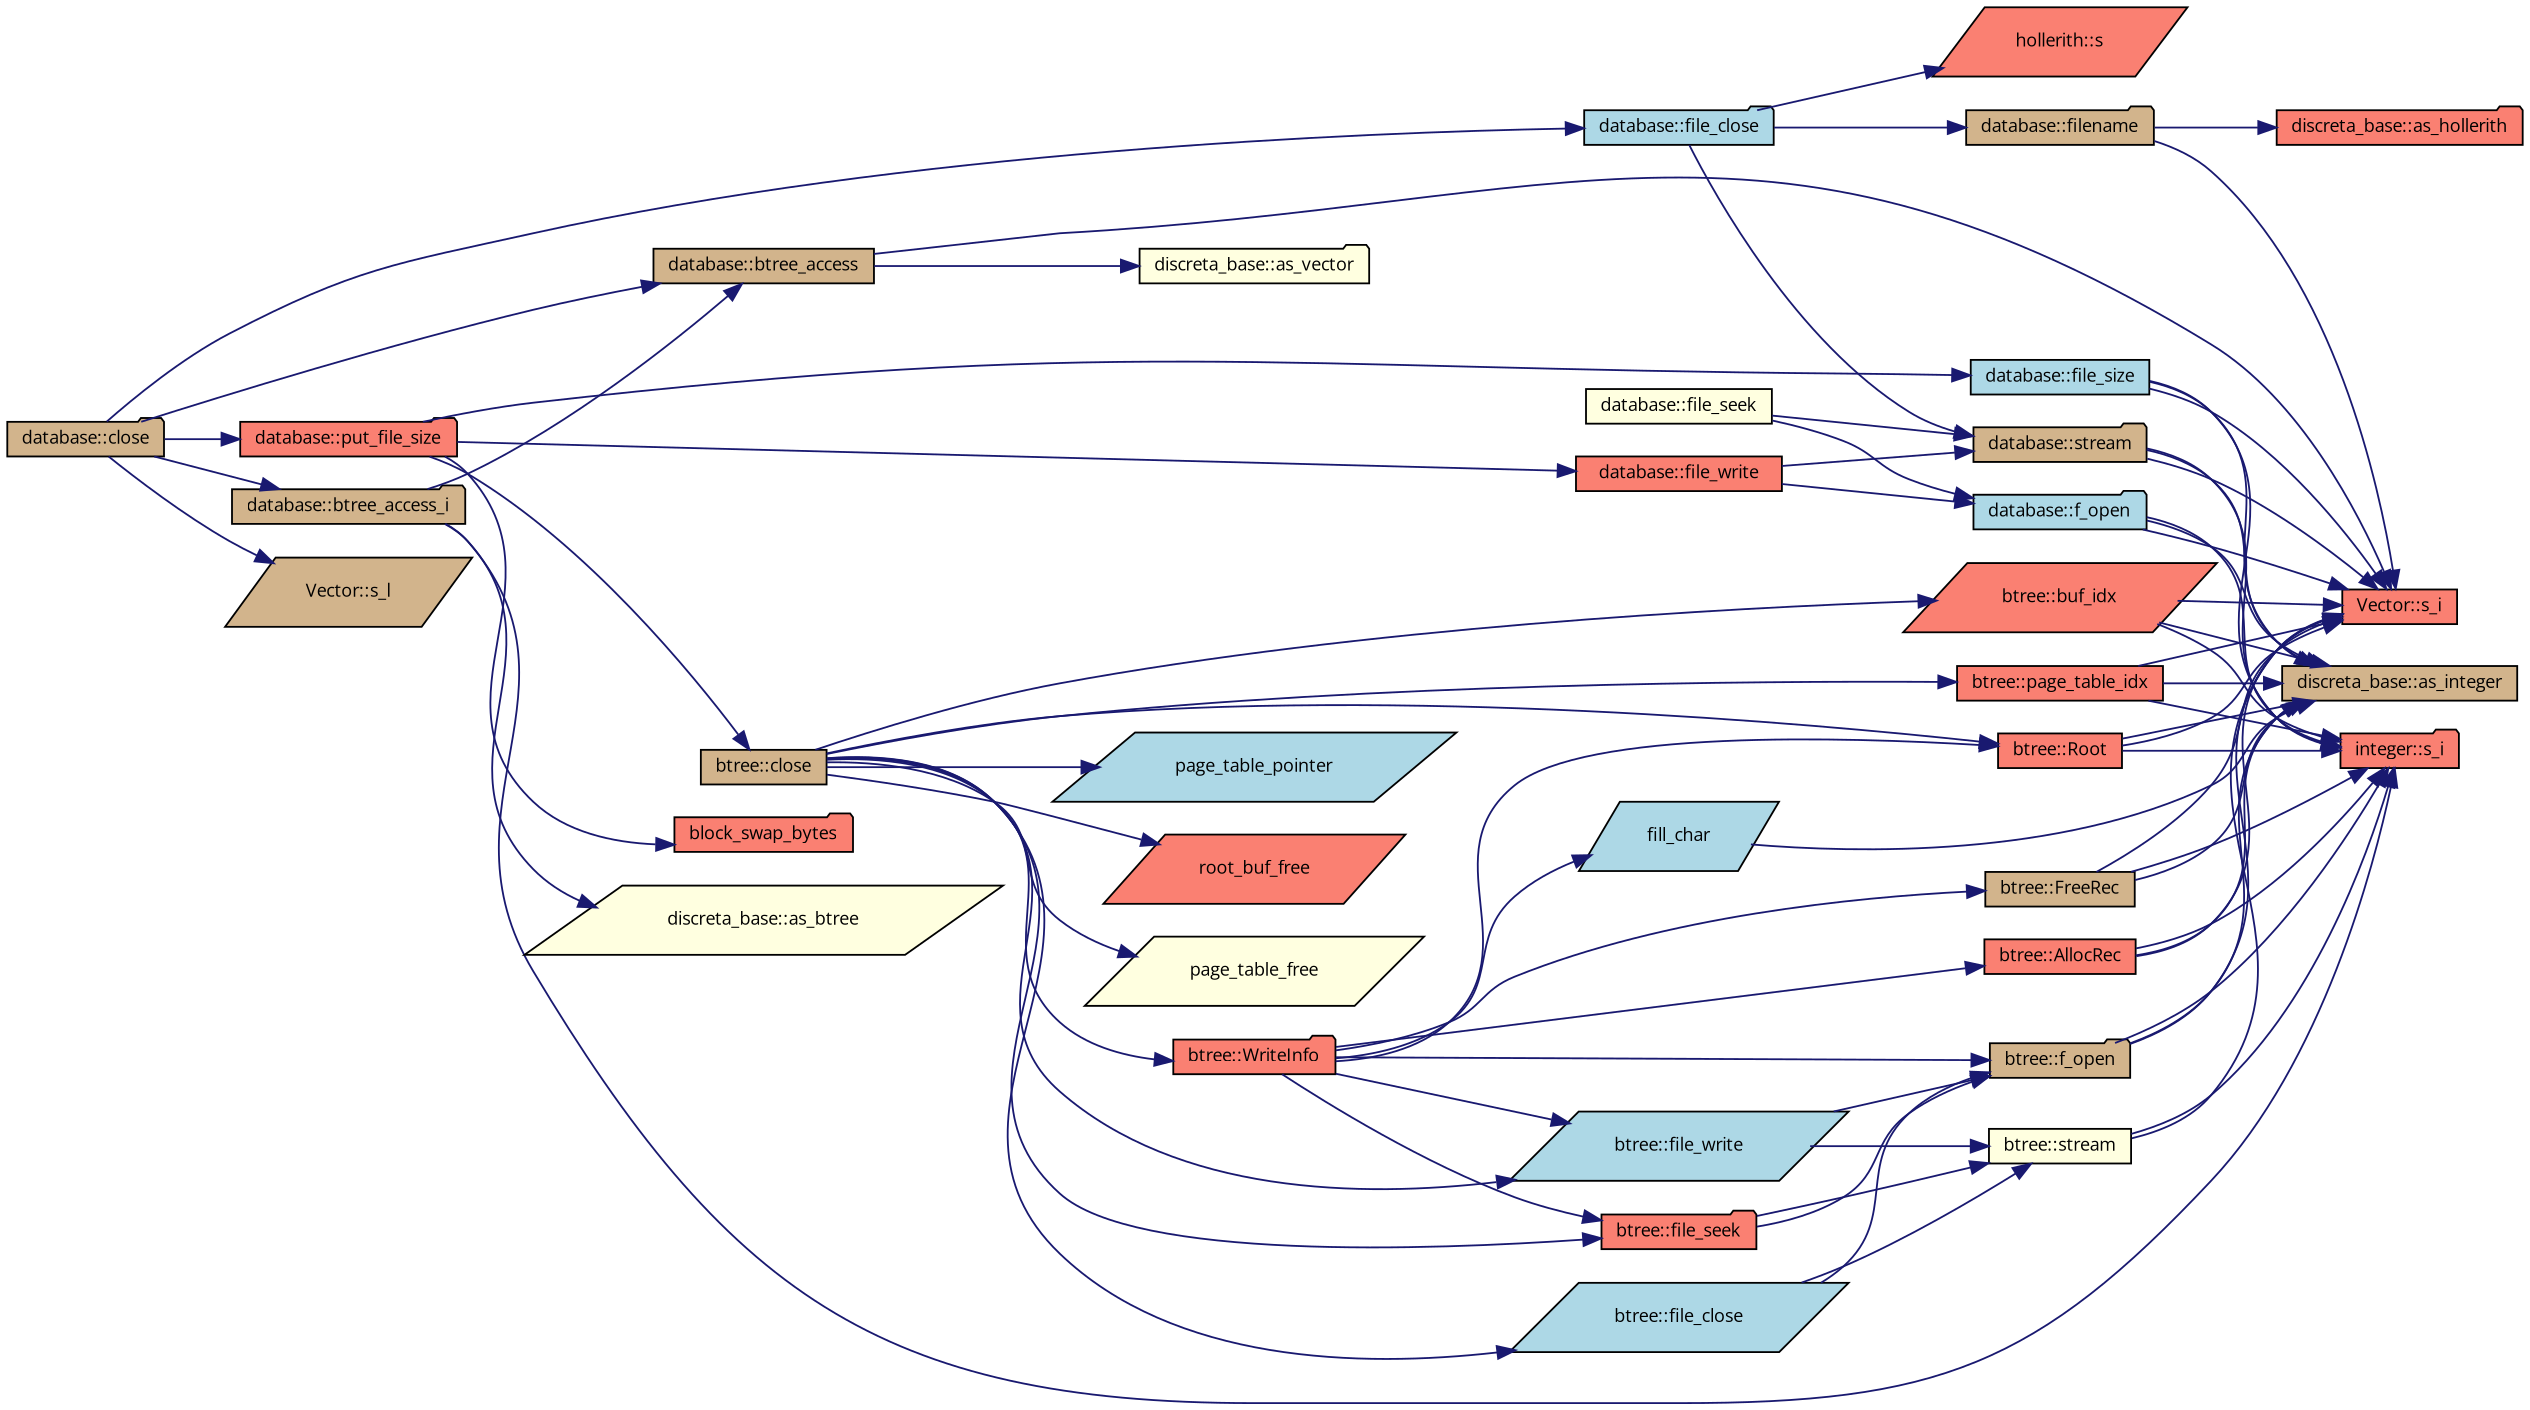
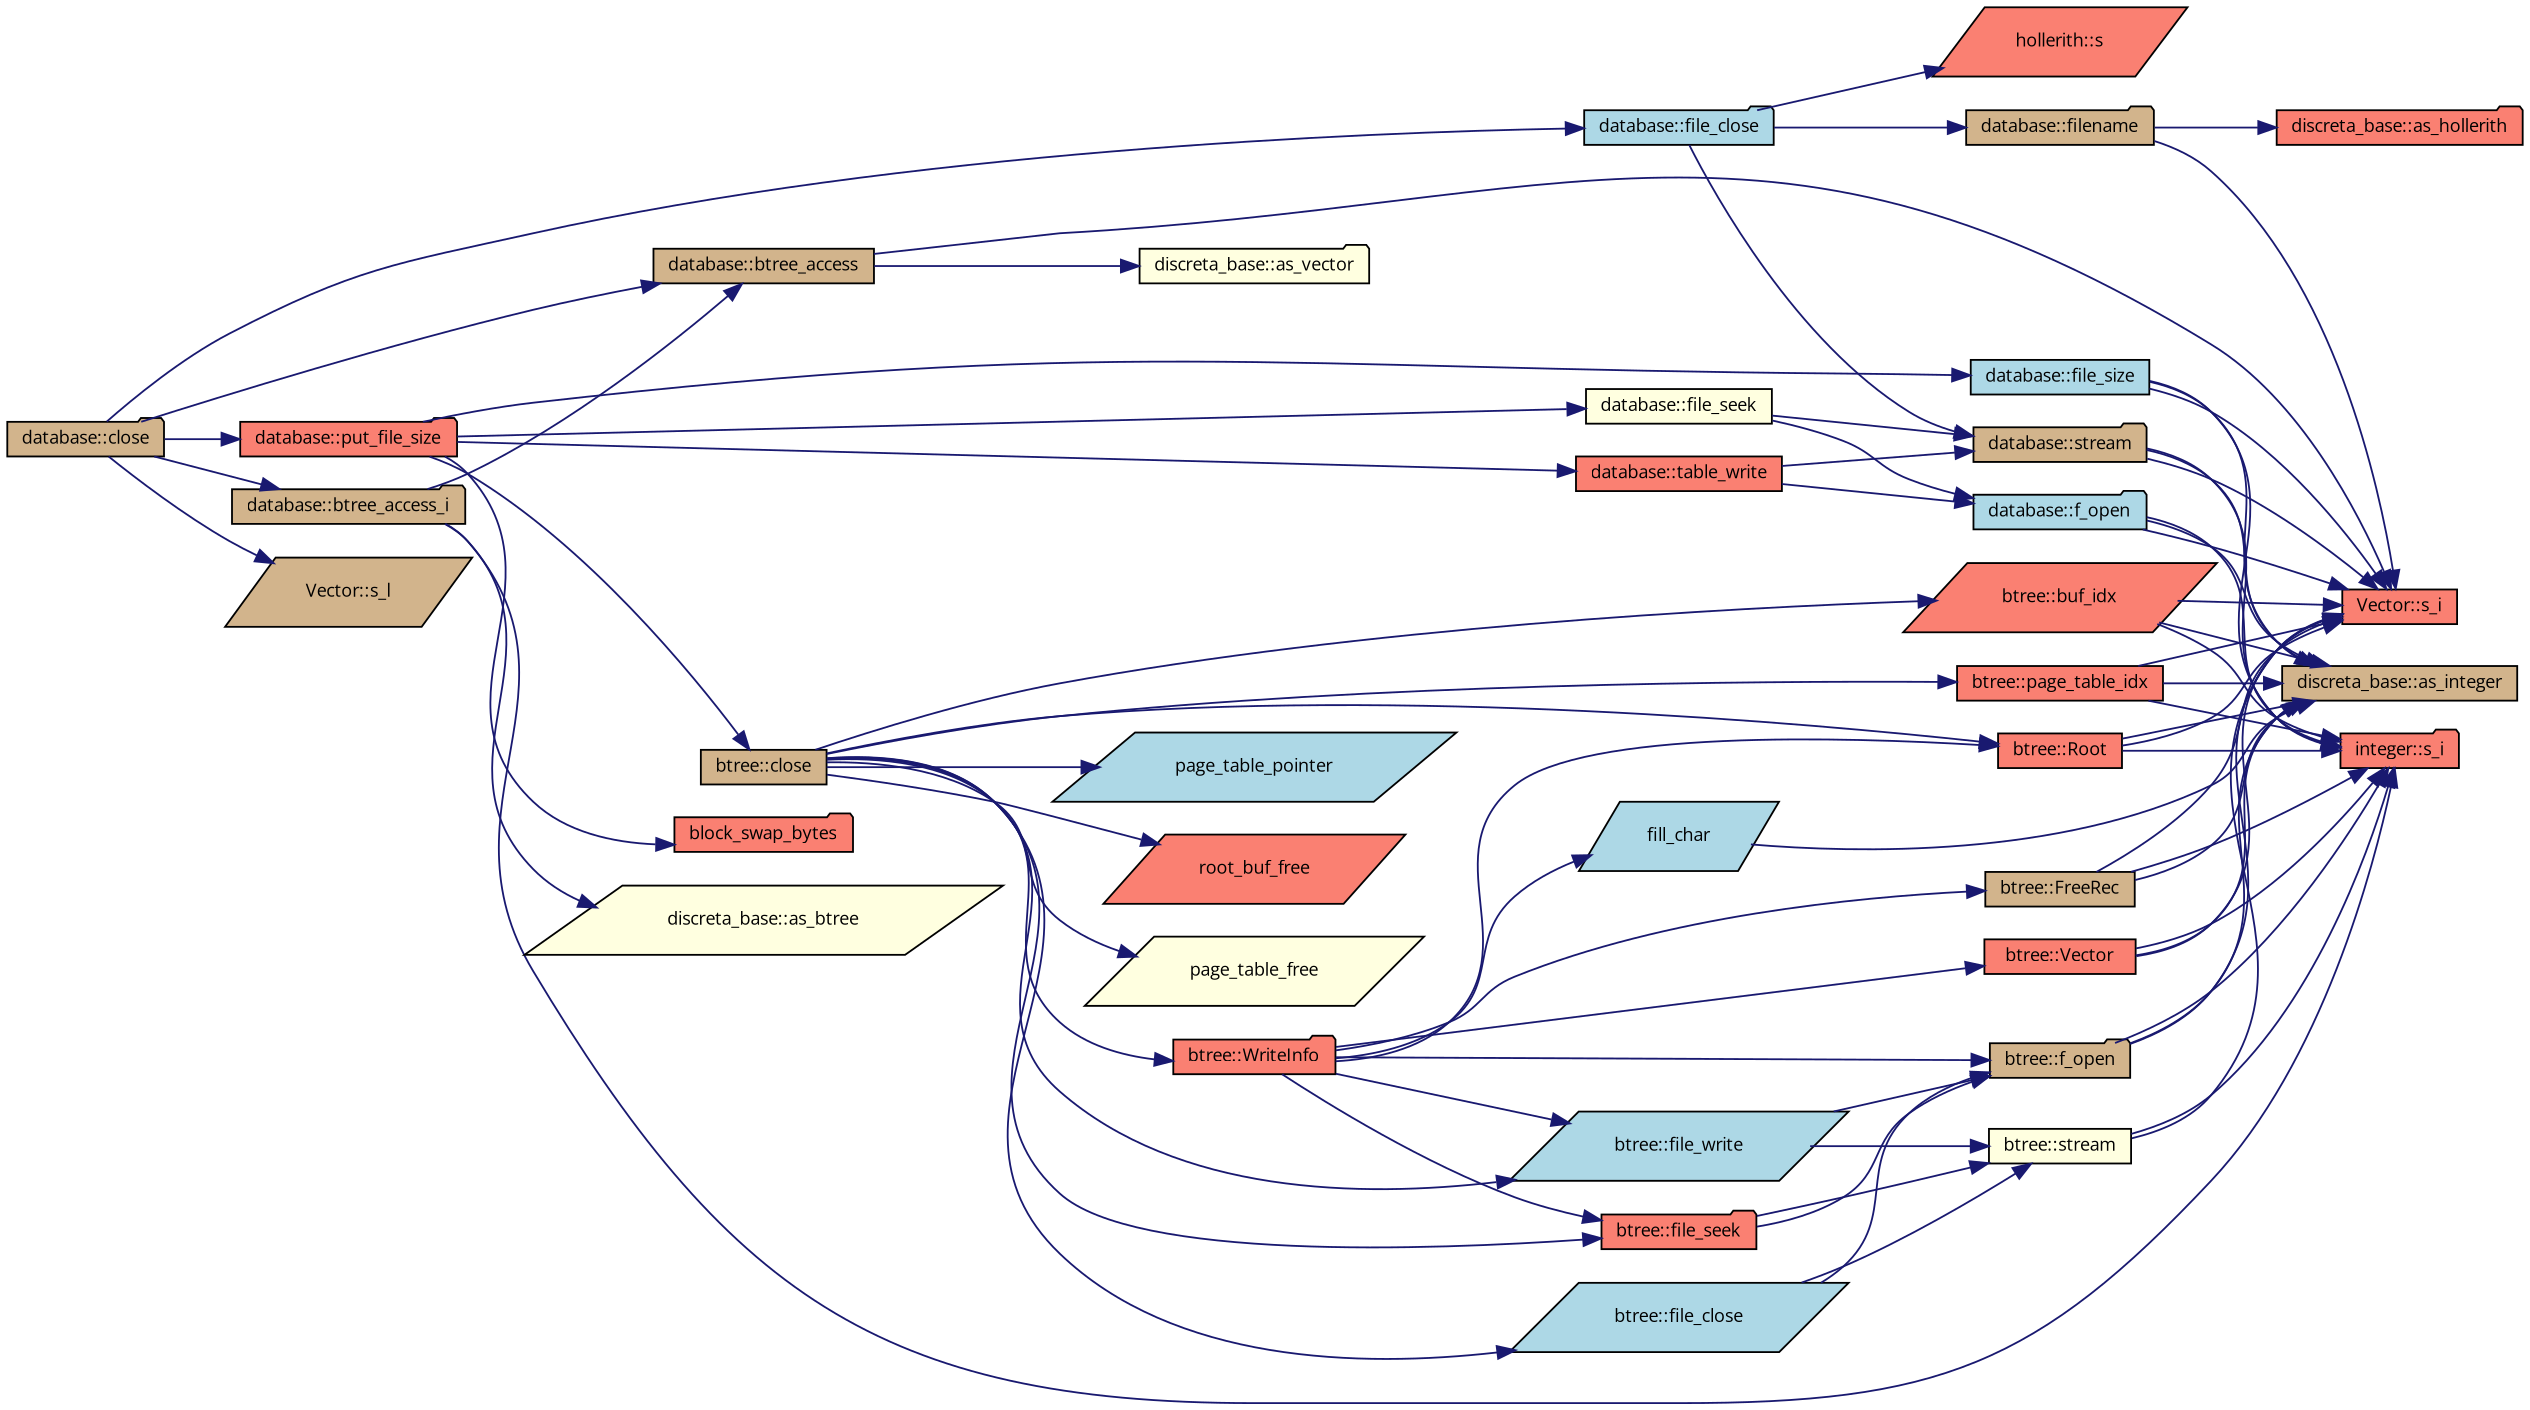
edge "database::put_file_size" -> "database::file_seek": added
node "database::file_write": label "database::file_write" -> "database::table_write"
node "btree::AllocRec": label "btree::AllocRec" -> "btree::Vector"
